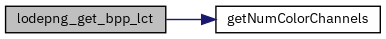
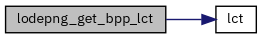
node "getNumColorChannels": label "getNumColorChannels" -> "lct"
